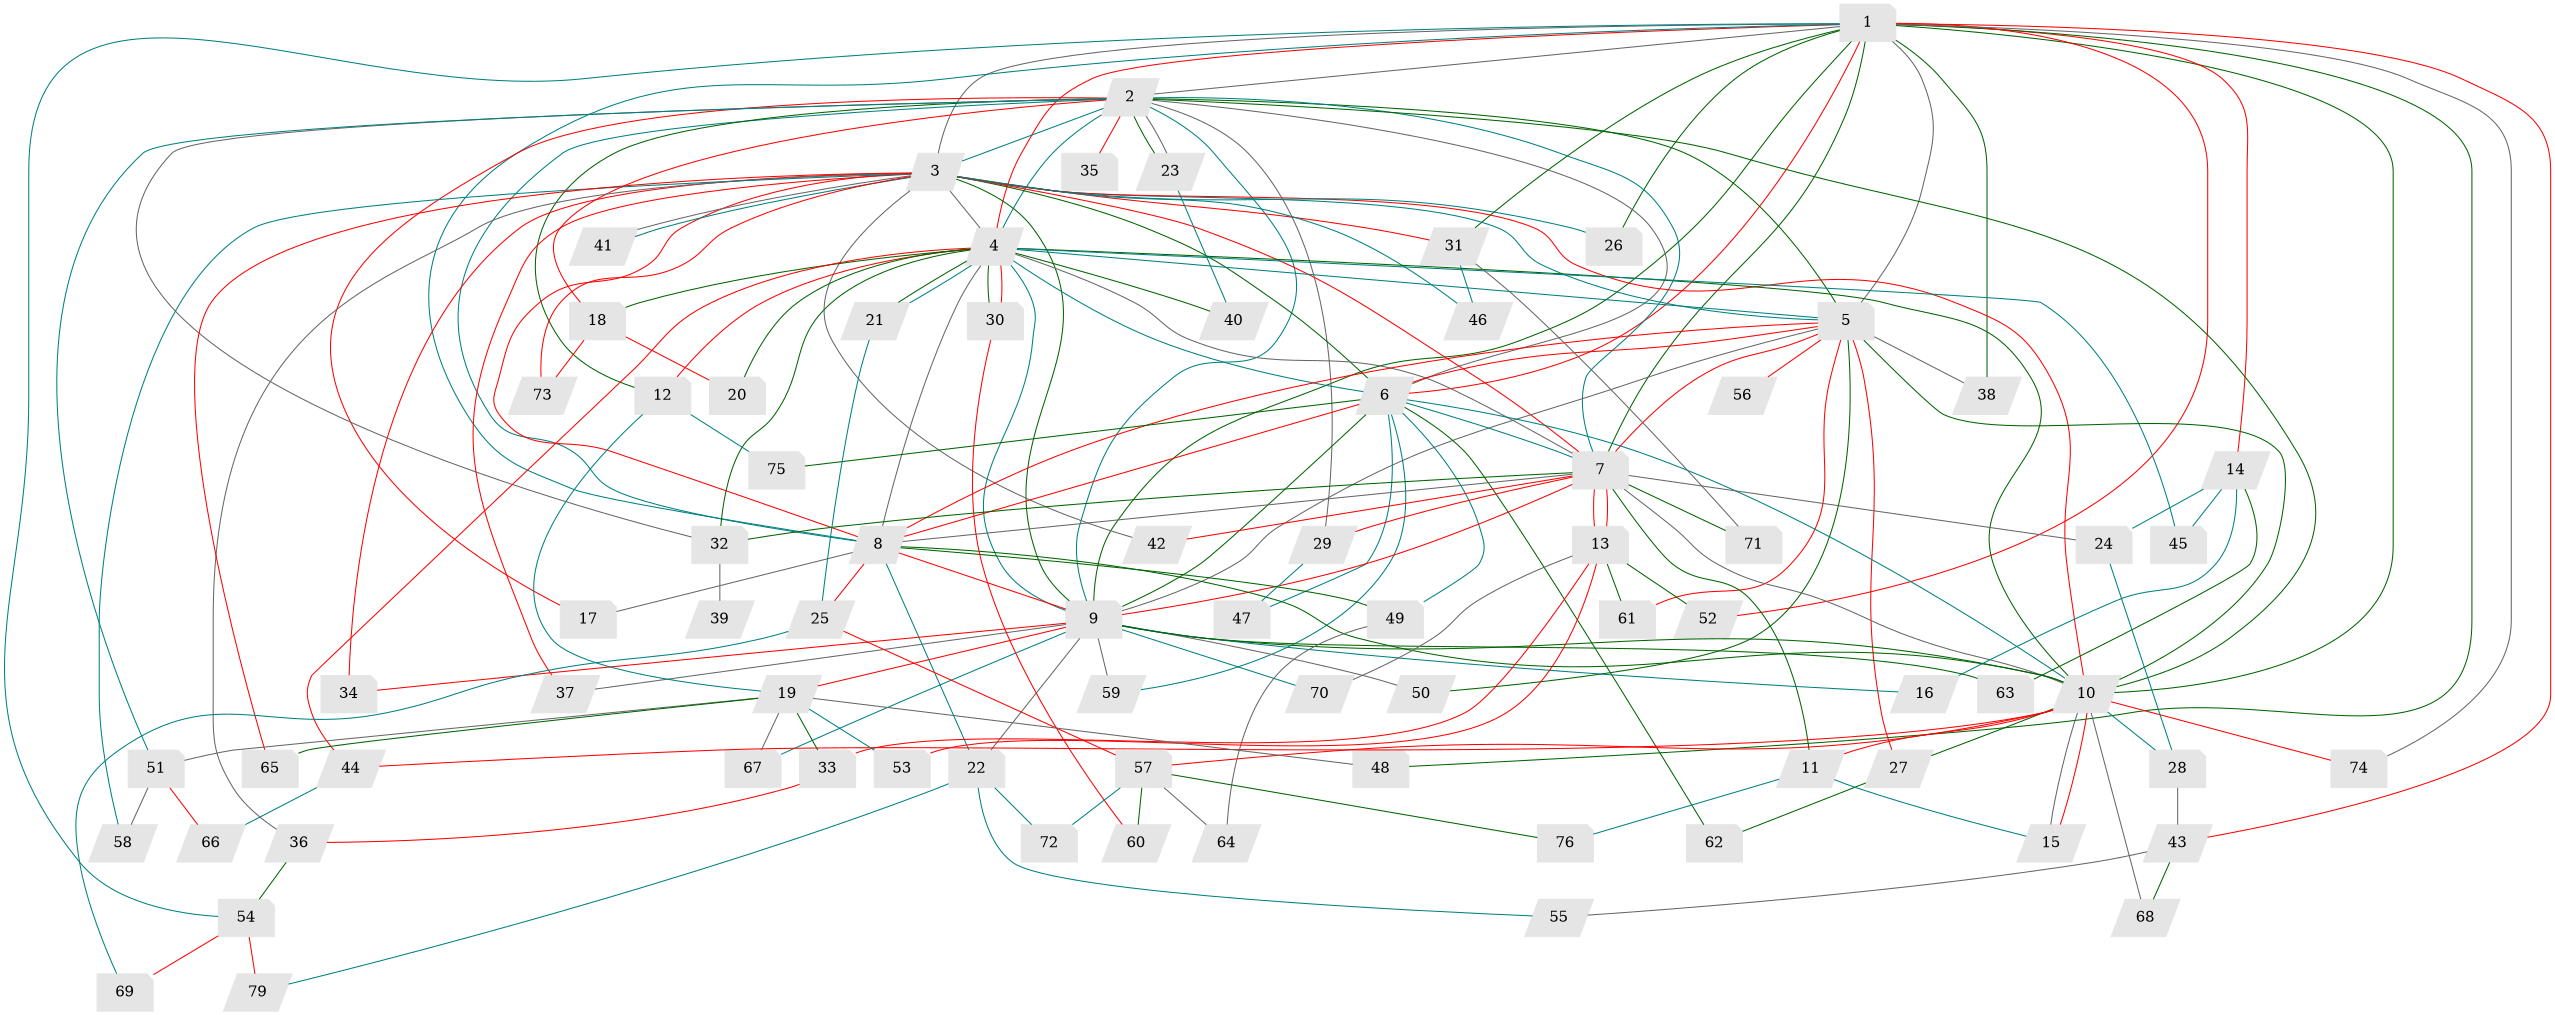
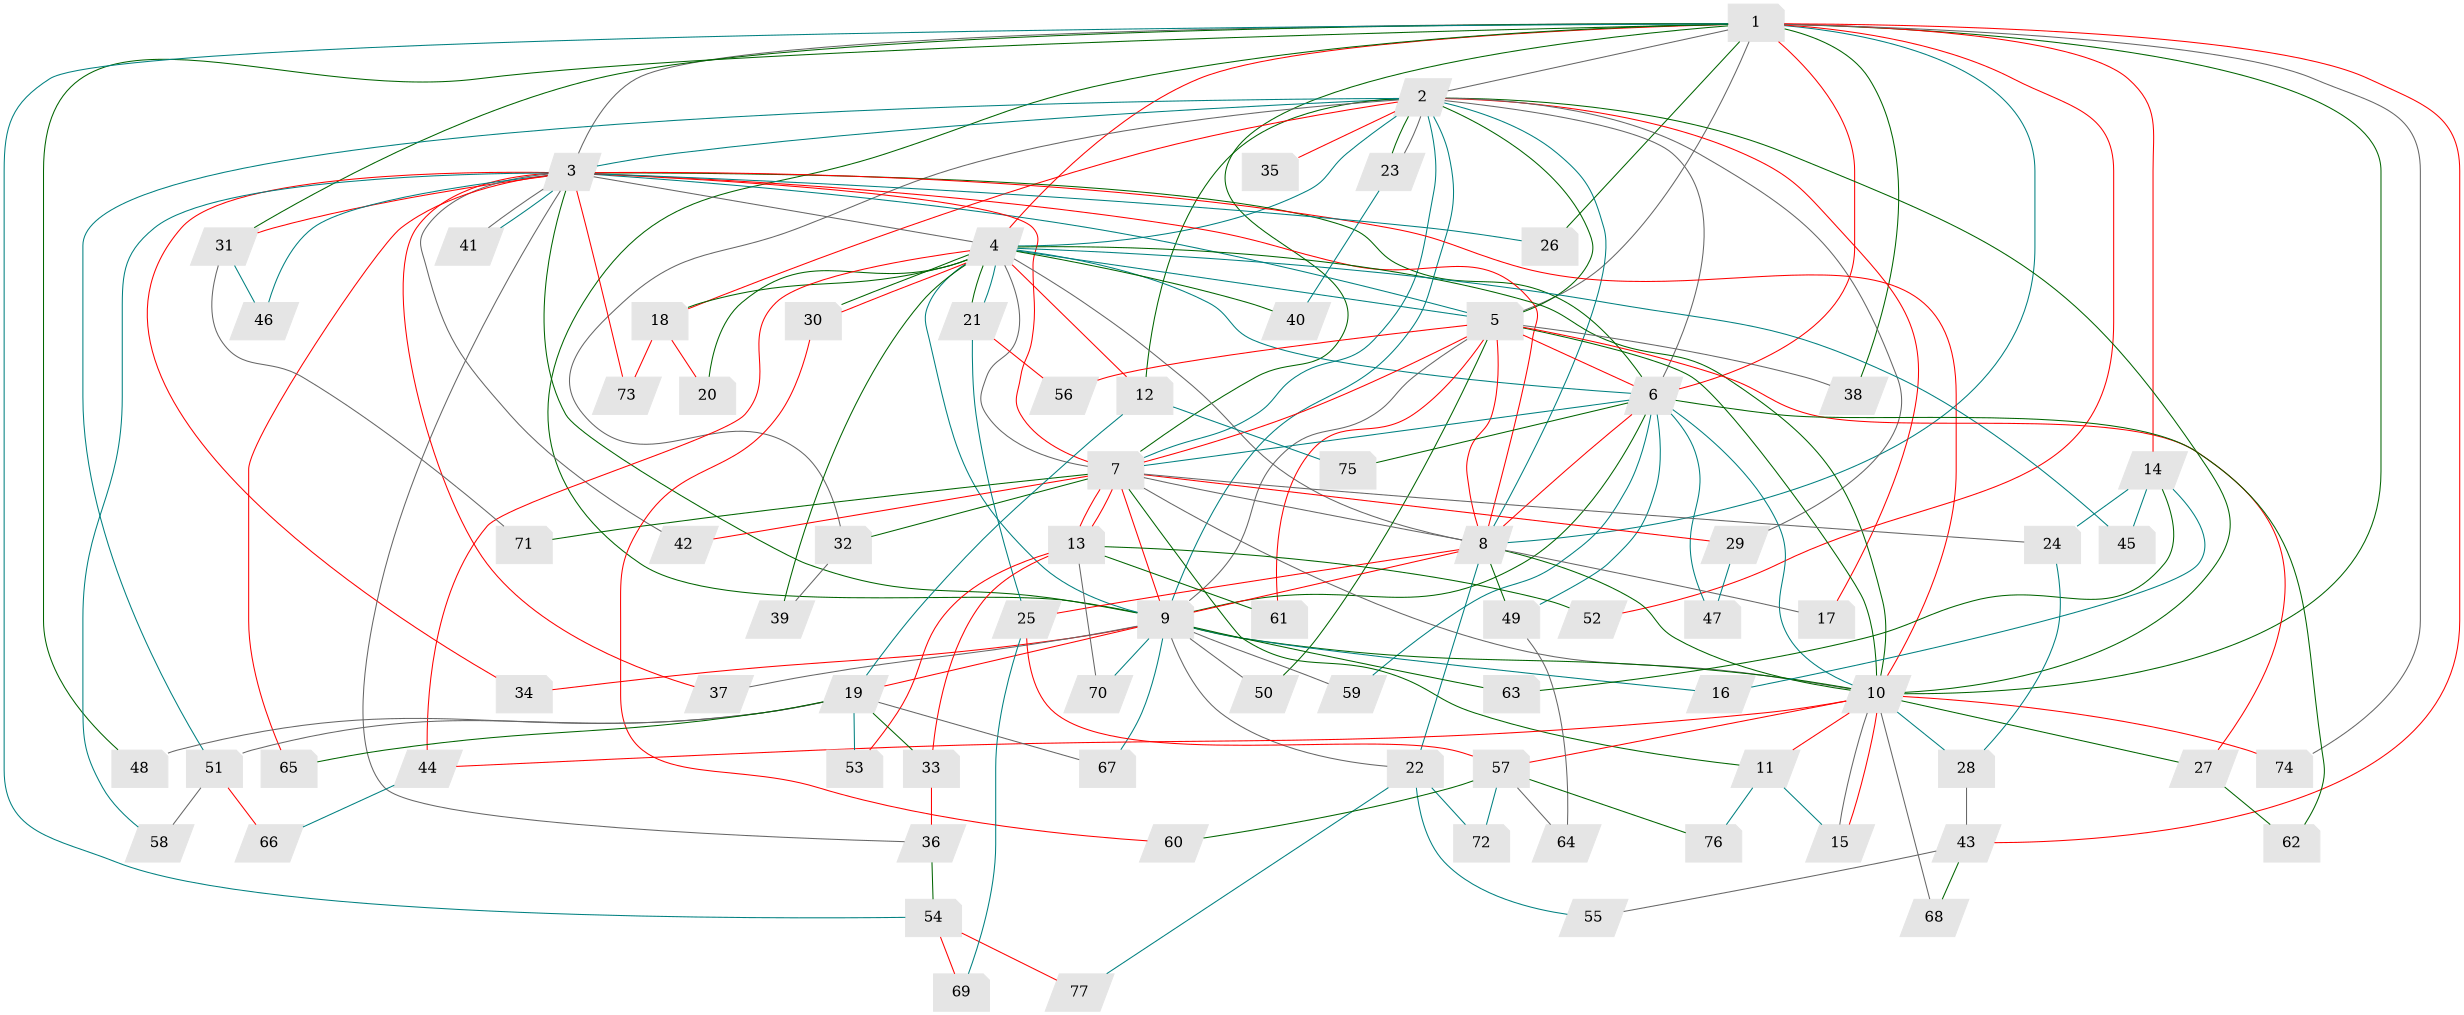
edge "4" -- "32": now "4" -- "39"
edge "21" -- "56": added
node "79": label "79" -> "77"
